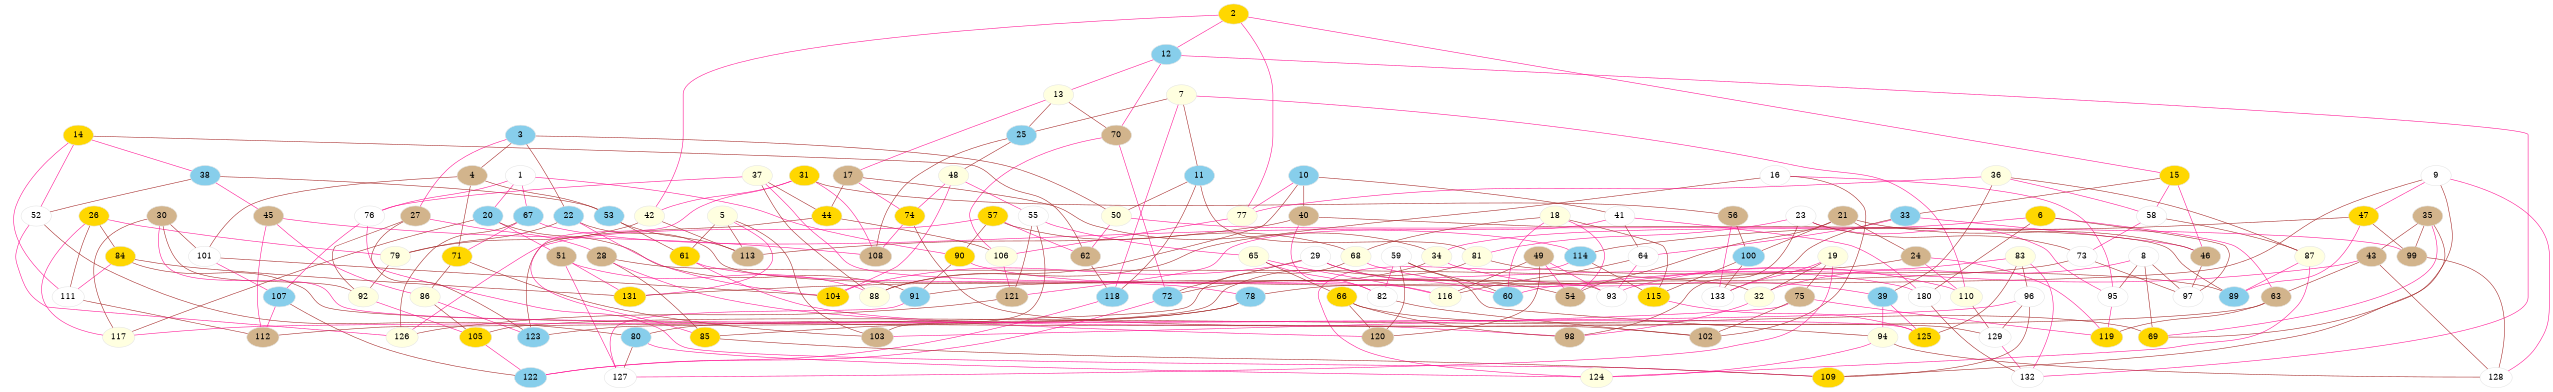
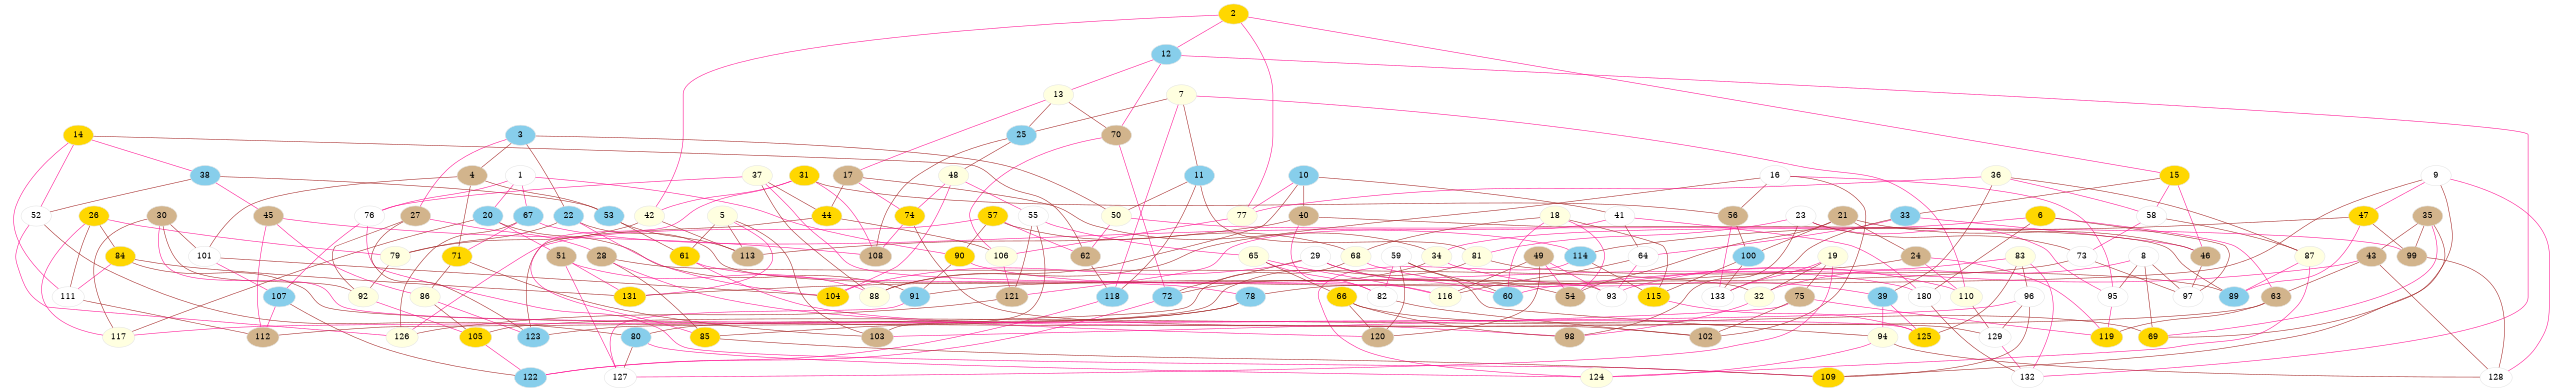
edge "16" -- "56": added
